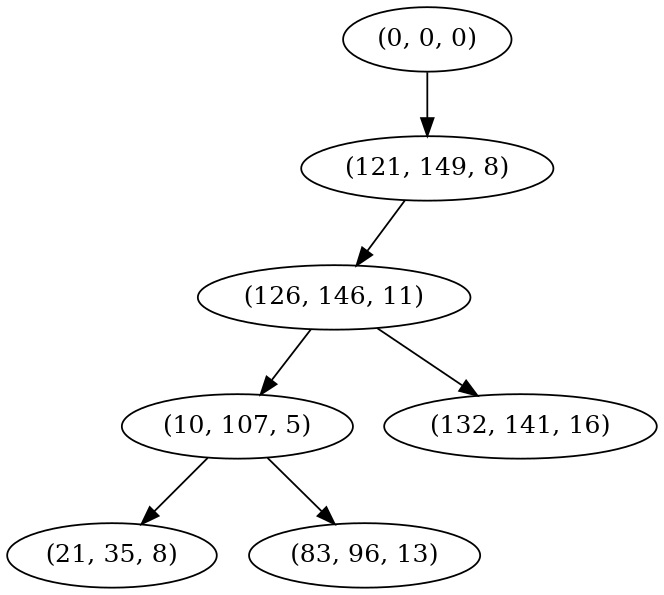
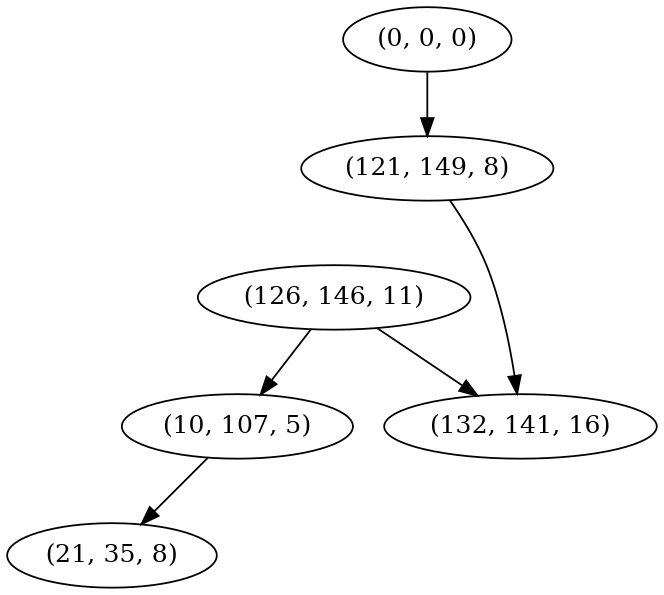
edge "(121, 149, 8)" -> "(126, 146, 11)": now "(121, 149, 8)" -> "(132, 141, 16)"
node "(83, 96, 13)": removed
